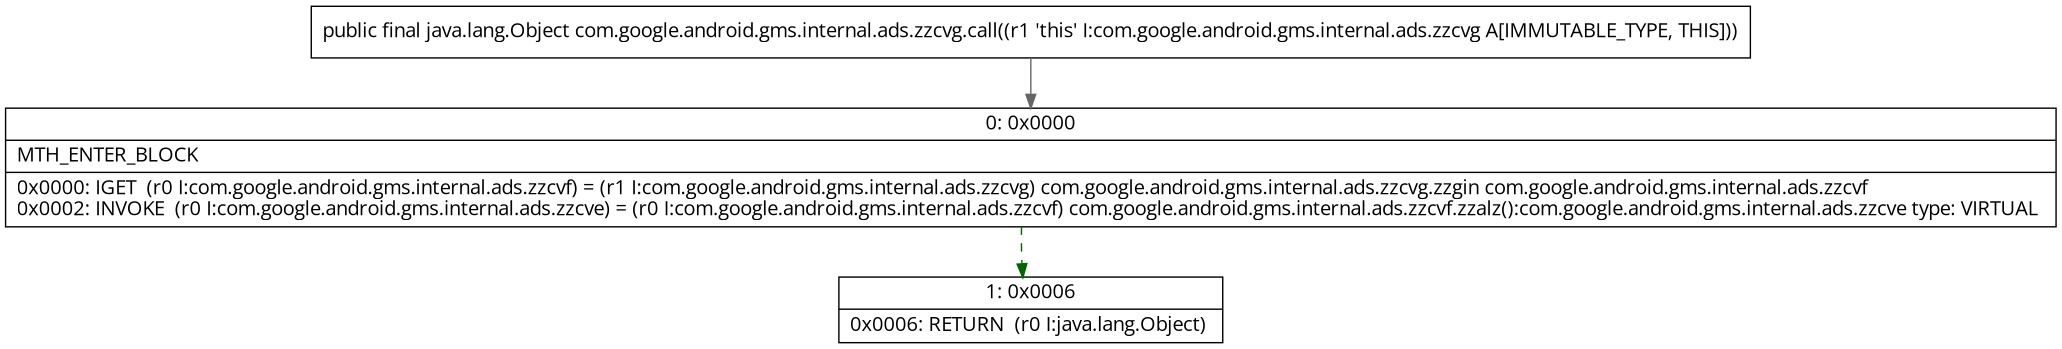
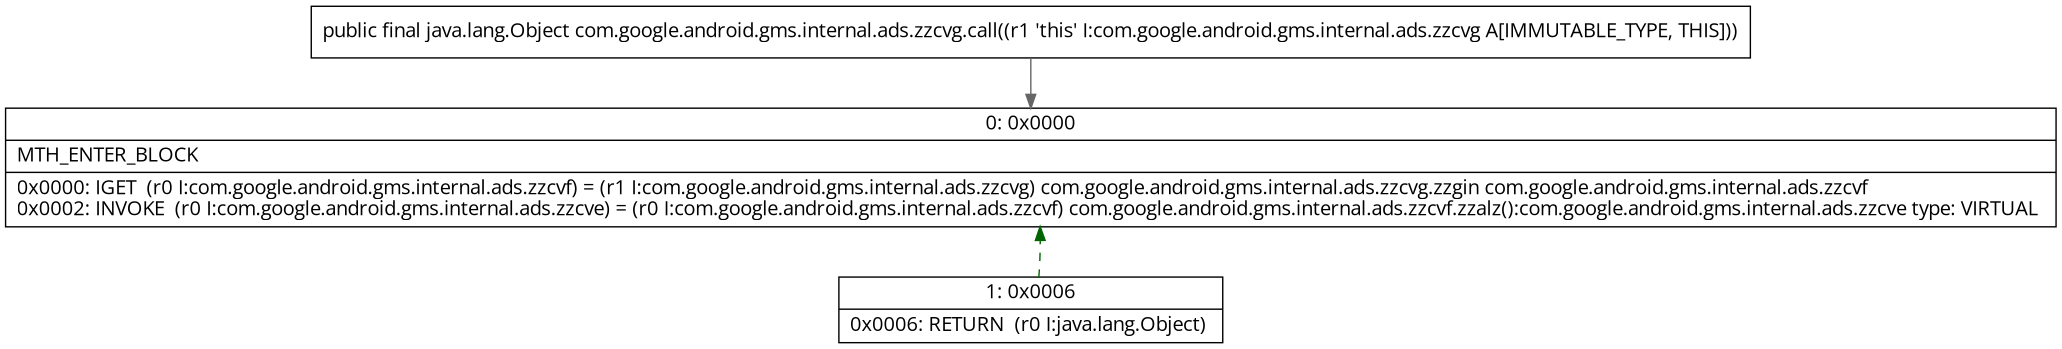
edge "0: 0x0000" -> "1: 0x0006": reversed
